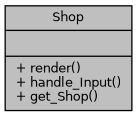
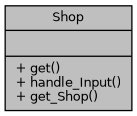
node "Shop": text "+ render()" -> "+ get()"
